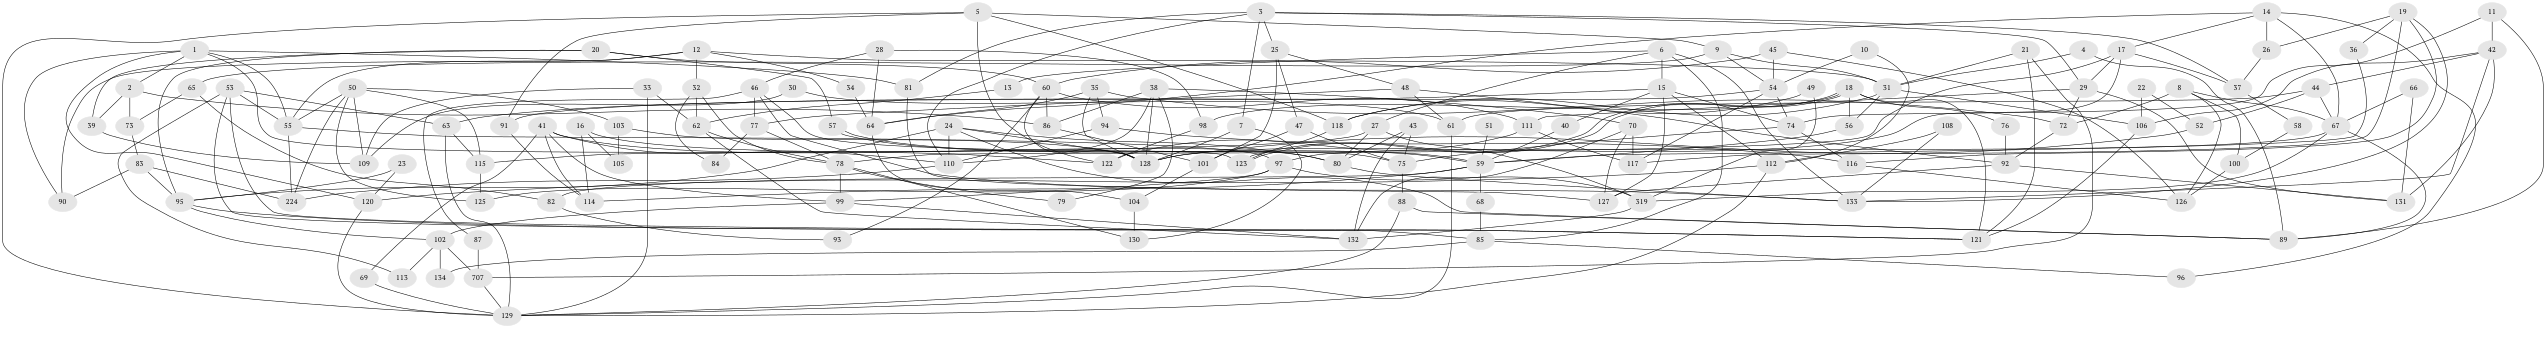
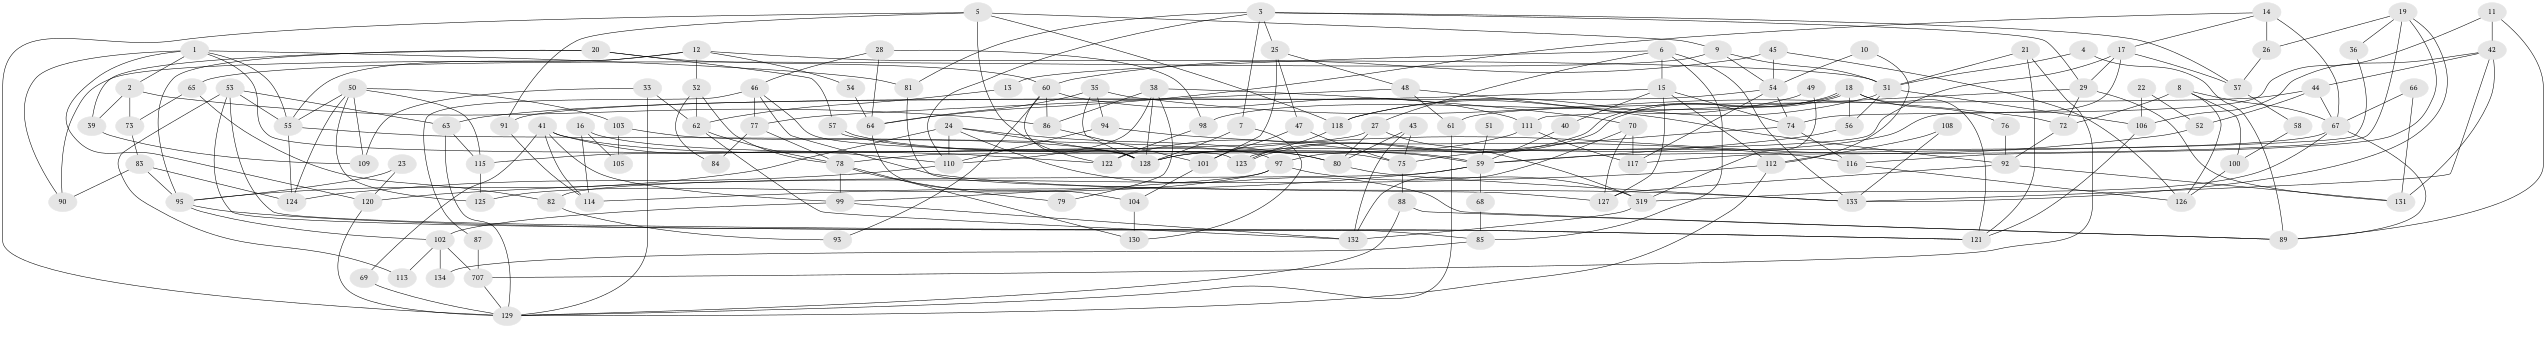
node "30": removed
node "224": label "224" -> "124"
node "96": removed
